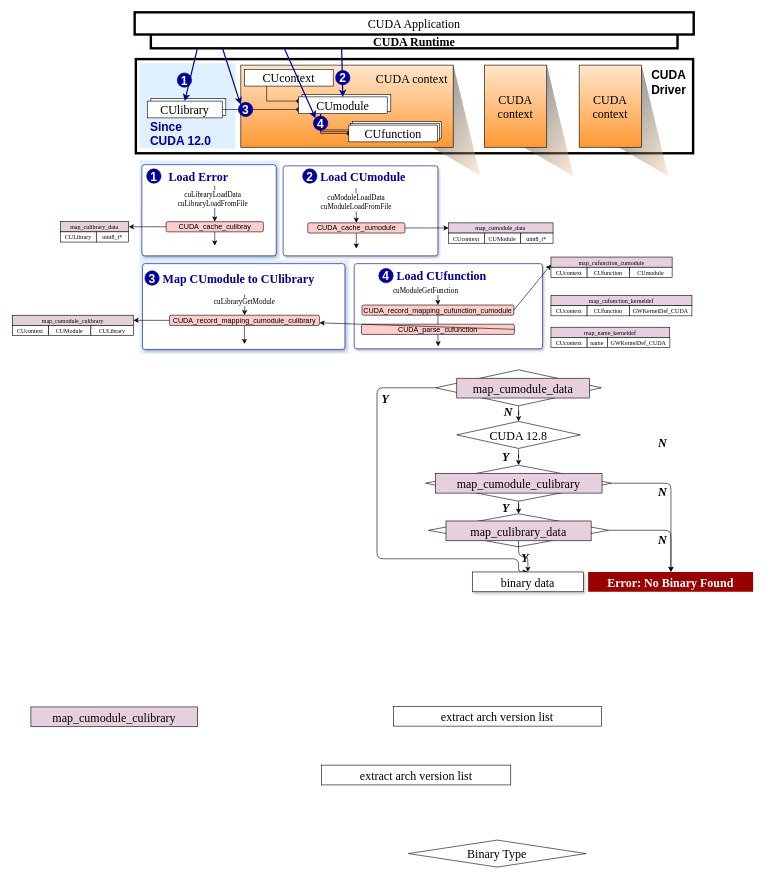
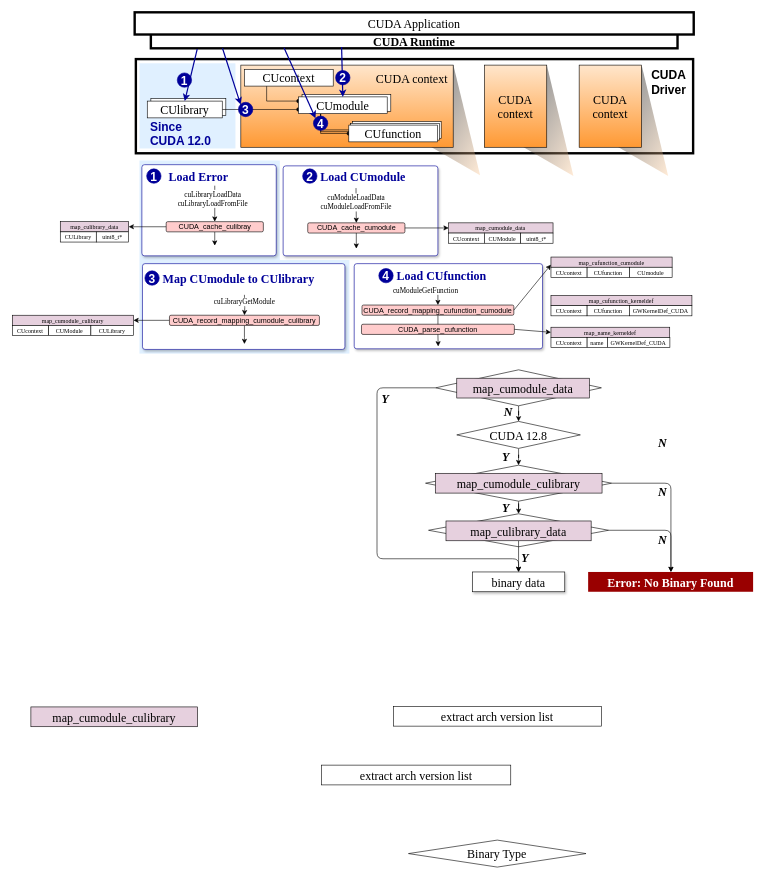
edge "CUDA_parse_cufunction" -> "CUDA_record_mapping_cumodule_culibrary": now "CUDA_parse_cufunction" -> "map_name_kerneldef"
node "binary data": size 111x20 -> 92x20
